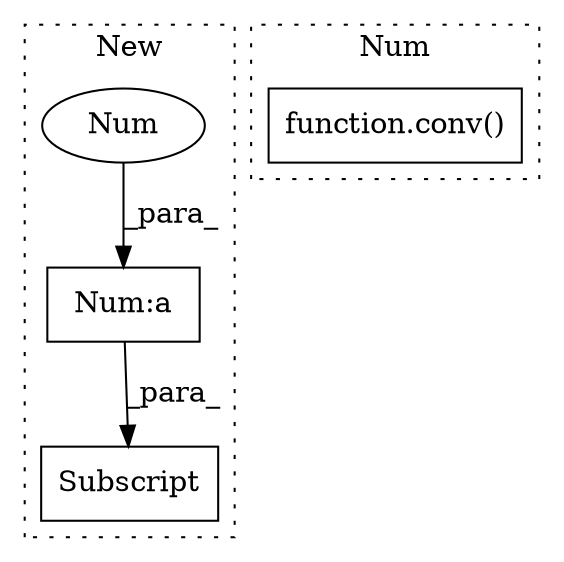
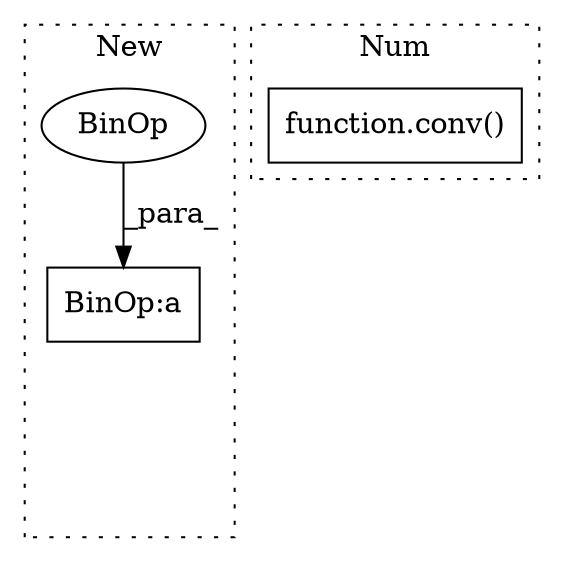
node "Num": label "Num" -> "BinOp"
node "Num:a": label "Num:a" -> "BinOp:a"
node "Subscript": removed
